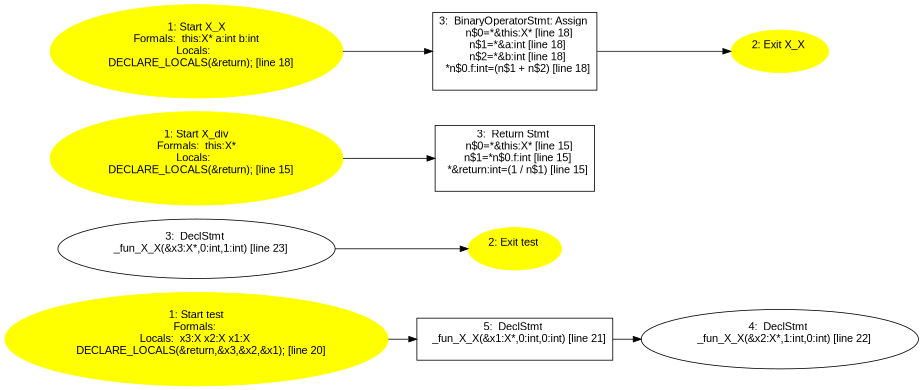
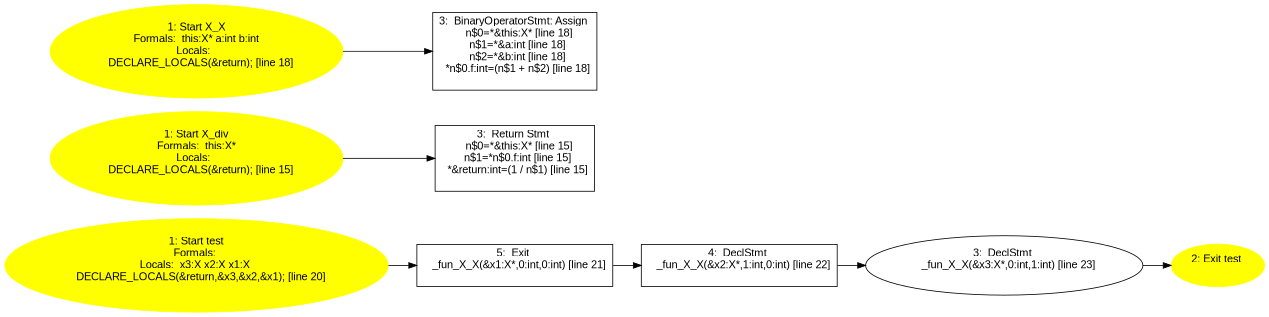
node "2: Exit X_X": removed
edge "4:  DeclStmt _fun_X_X(&x2:X*,1:int,0:int) [line 22]" -> "3:  DeclStmt _fun_X_X(&x3:X*,0:int,1:int) [line 23]": added
node "5:  DeclStmt _fun_X_X(&x1:X*,0:int,0:int) [line 21]": label "5:  DeclStmt _fun_X_X(&x1:X*,0:int,0:int) [line 21]" -> "5:  Exit _fun_X_X(&x1:X*,0:int,0:int) [line 21]"
node "4:  DeclStmt _fun_X_X(&x2:X*,1:int,0:int) [line 22]": shape ellipse -> box
